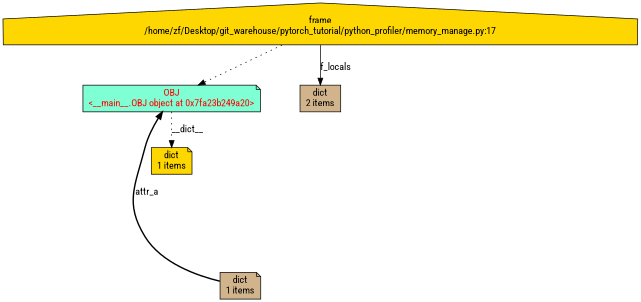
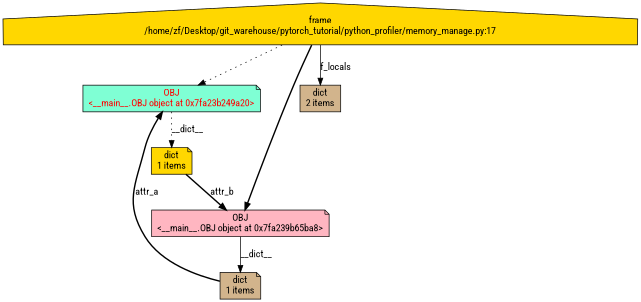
node "OBJ <__main__.OBJ object at 0x7fa239b65ba8>": added
